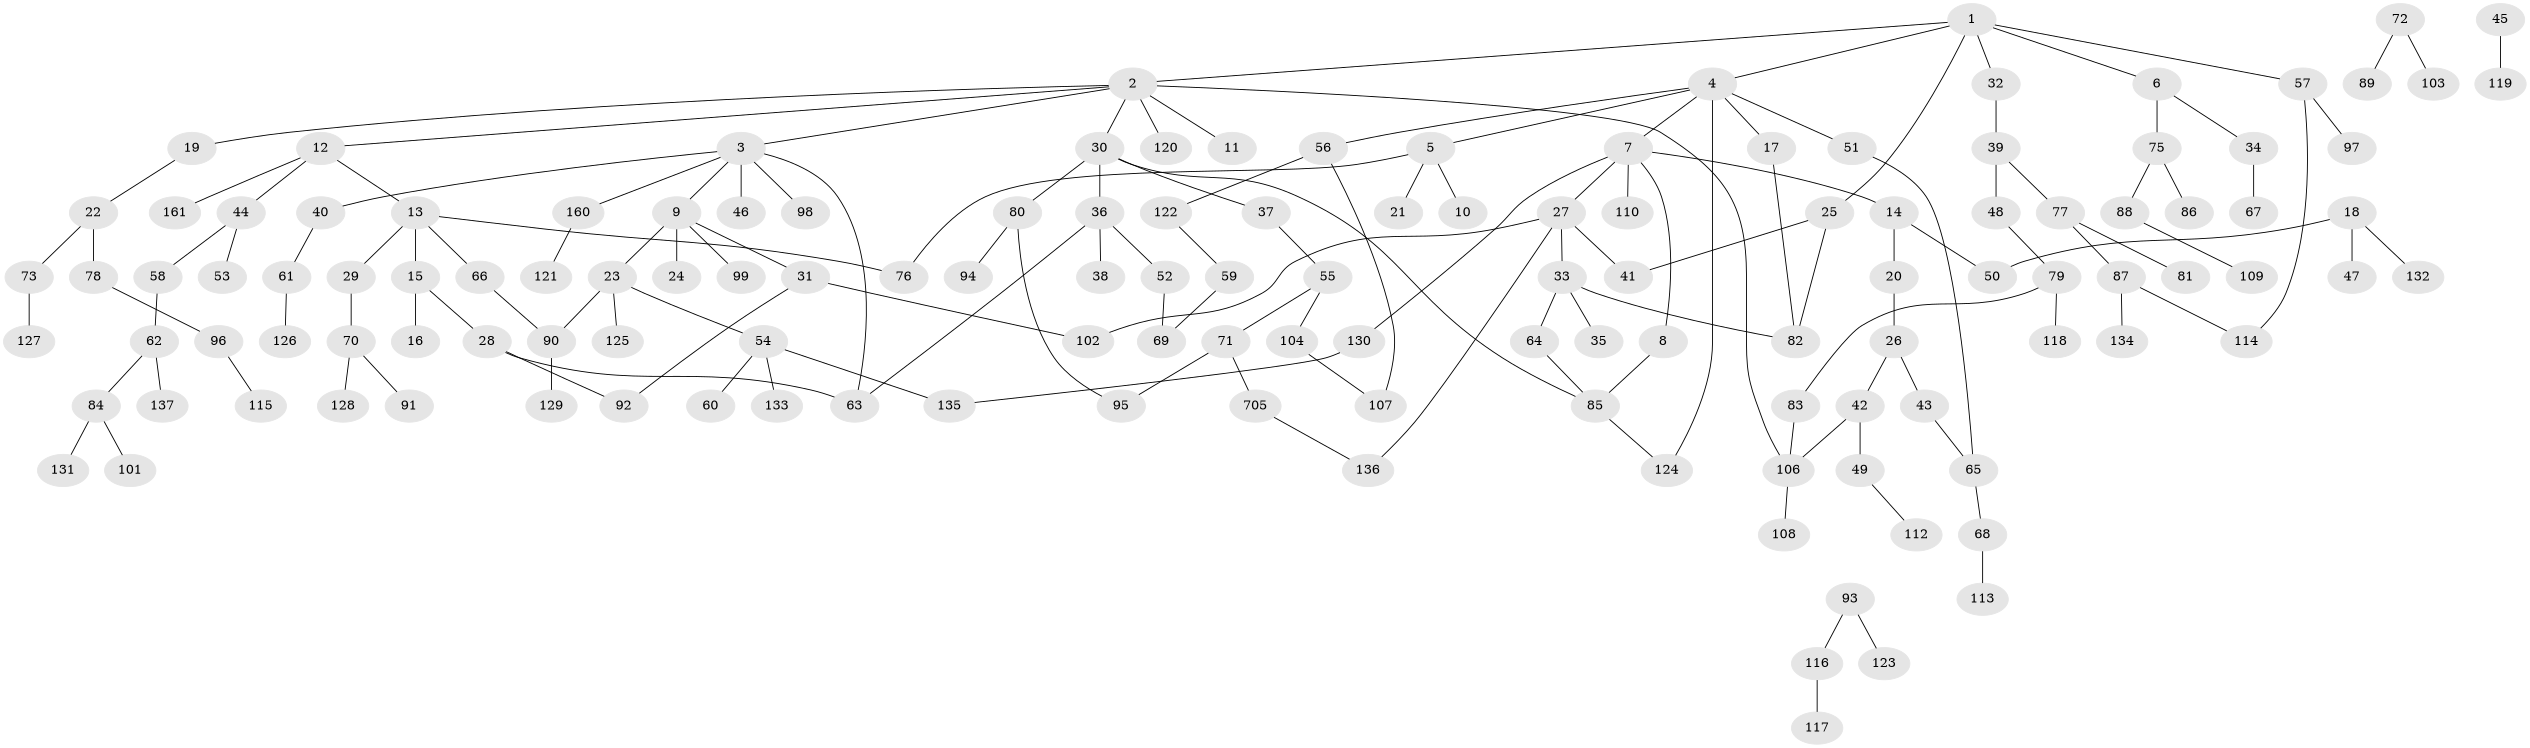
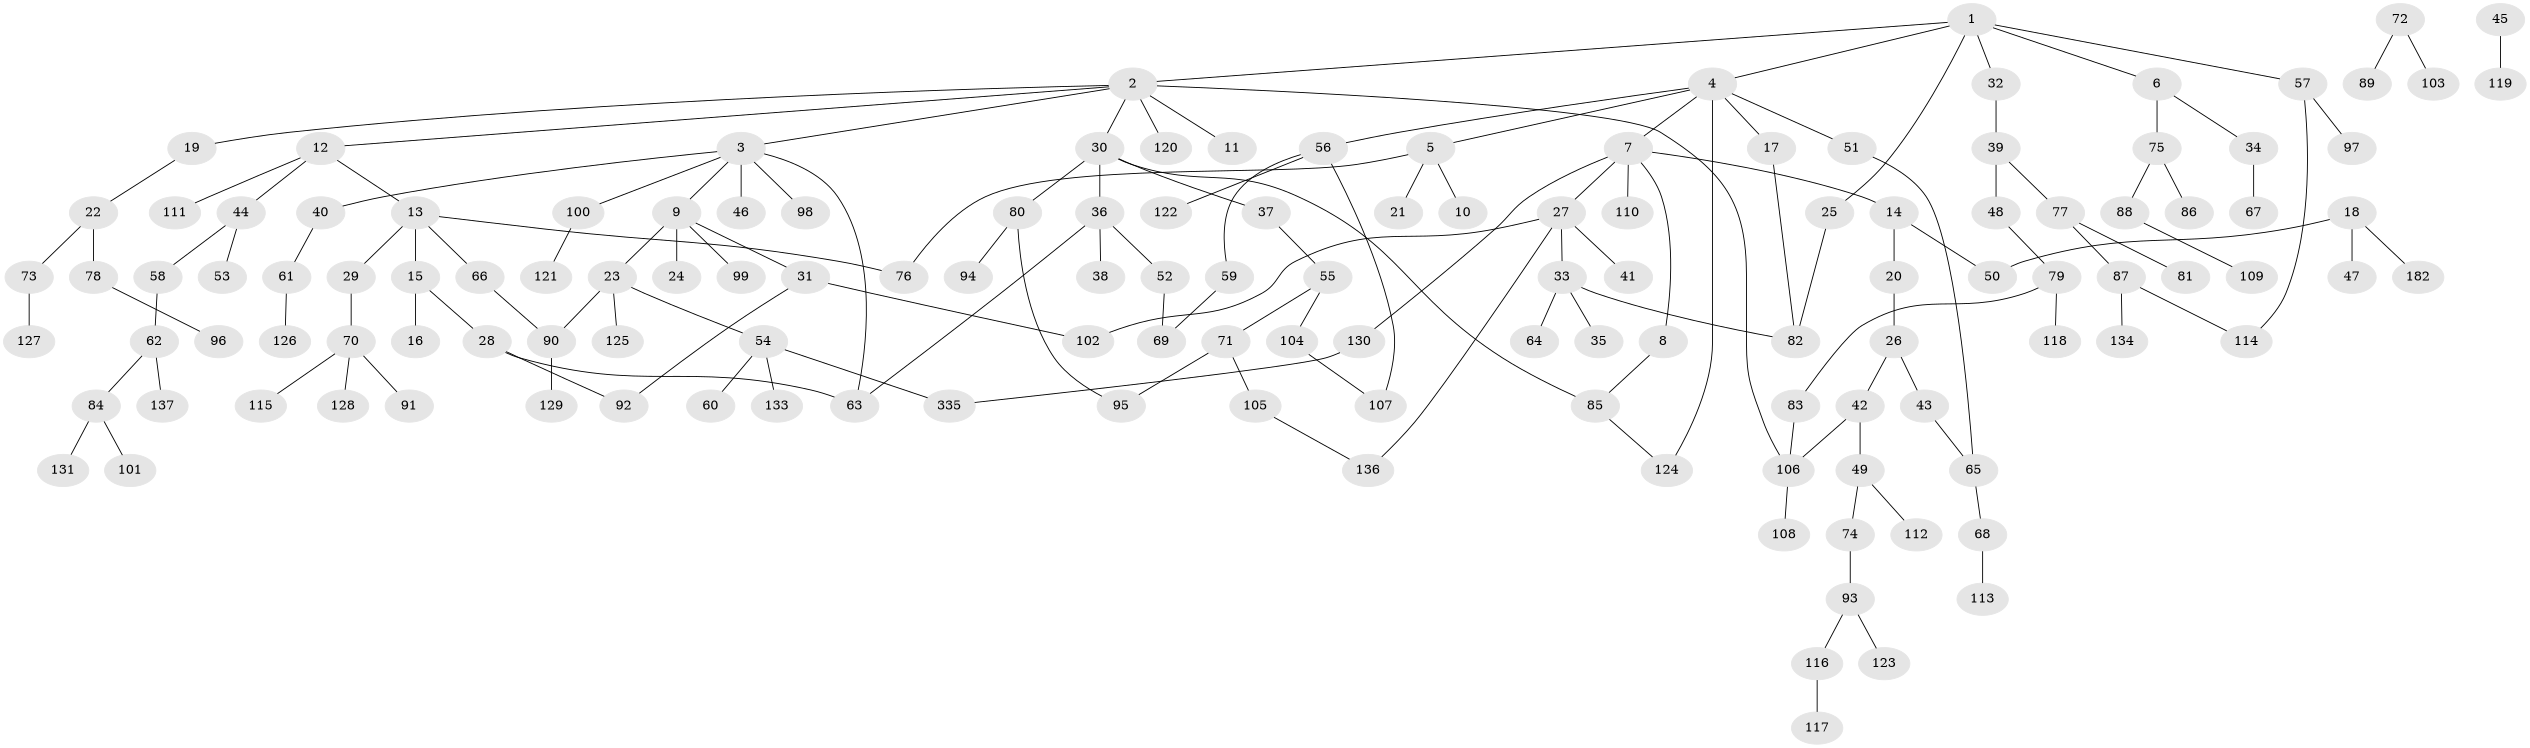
node "161": label "161" -> "111"
node "160": label "160" -> "100"
edge "122" -- "59": now "56" -- "59"
edge "25" -- "41": removed
node "132": label "132" -> "182"
edge "96" -- "115": now "70" -- "115"
edge "64" -- "85": removed
node "135": label "135" -> "335"
node "705": label "705" -> "105"
node "74": added
